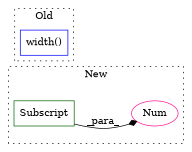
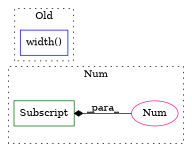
cluster "New": label "New" -> "Num"
edge "Subscript" -> "Num": reversed
